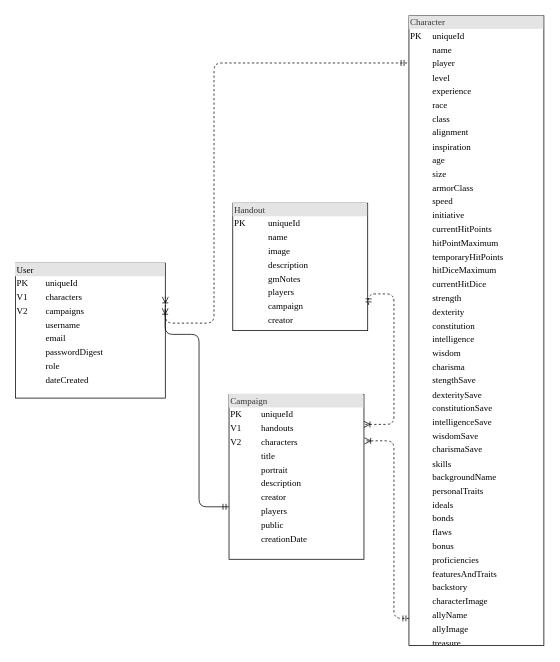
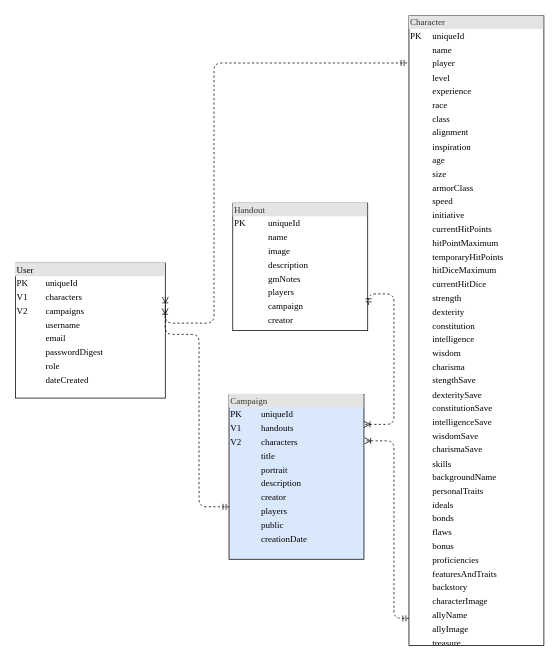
edge "User PK uniqueId V1 characters V2 campaigns username email passwordDigest role dateCreated" -- "Campaign PK uniqueId V1 handouts V2 characters title portrait description creator players public creationDate": style solid -> dashed
node "Campaign PK uniqueId V1 handouts V2 characters title portrait description creator players public creationDate": fillcolor #ffffff -> #dae8fc
